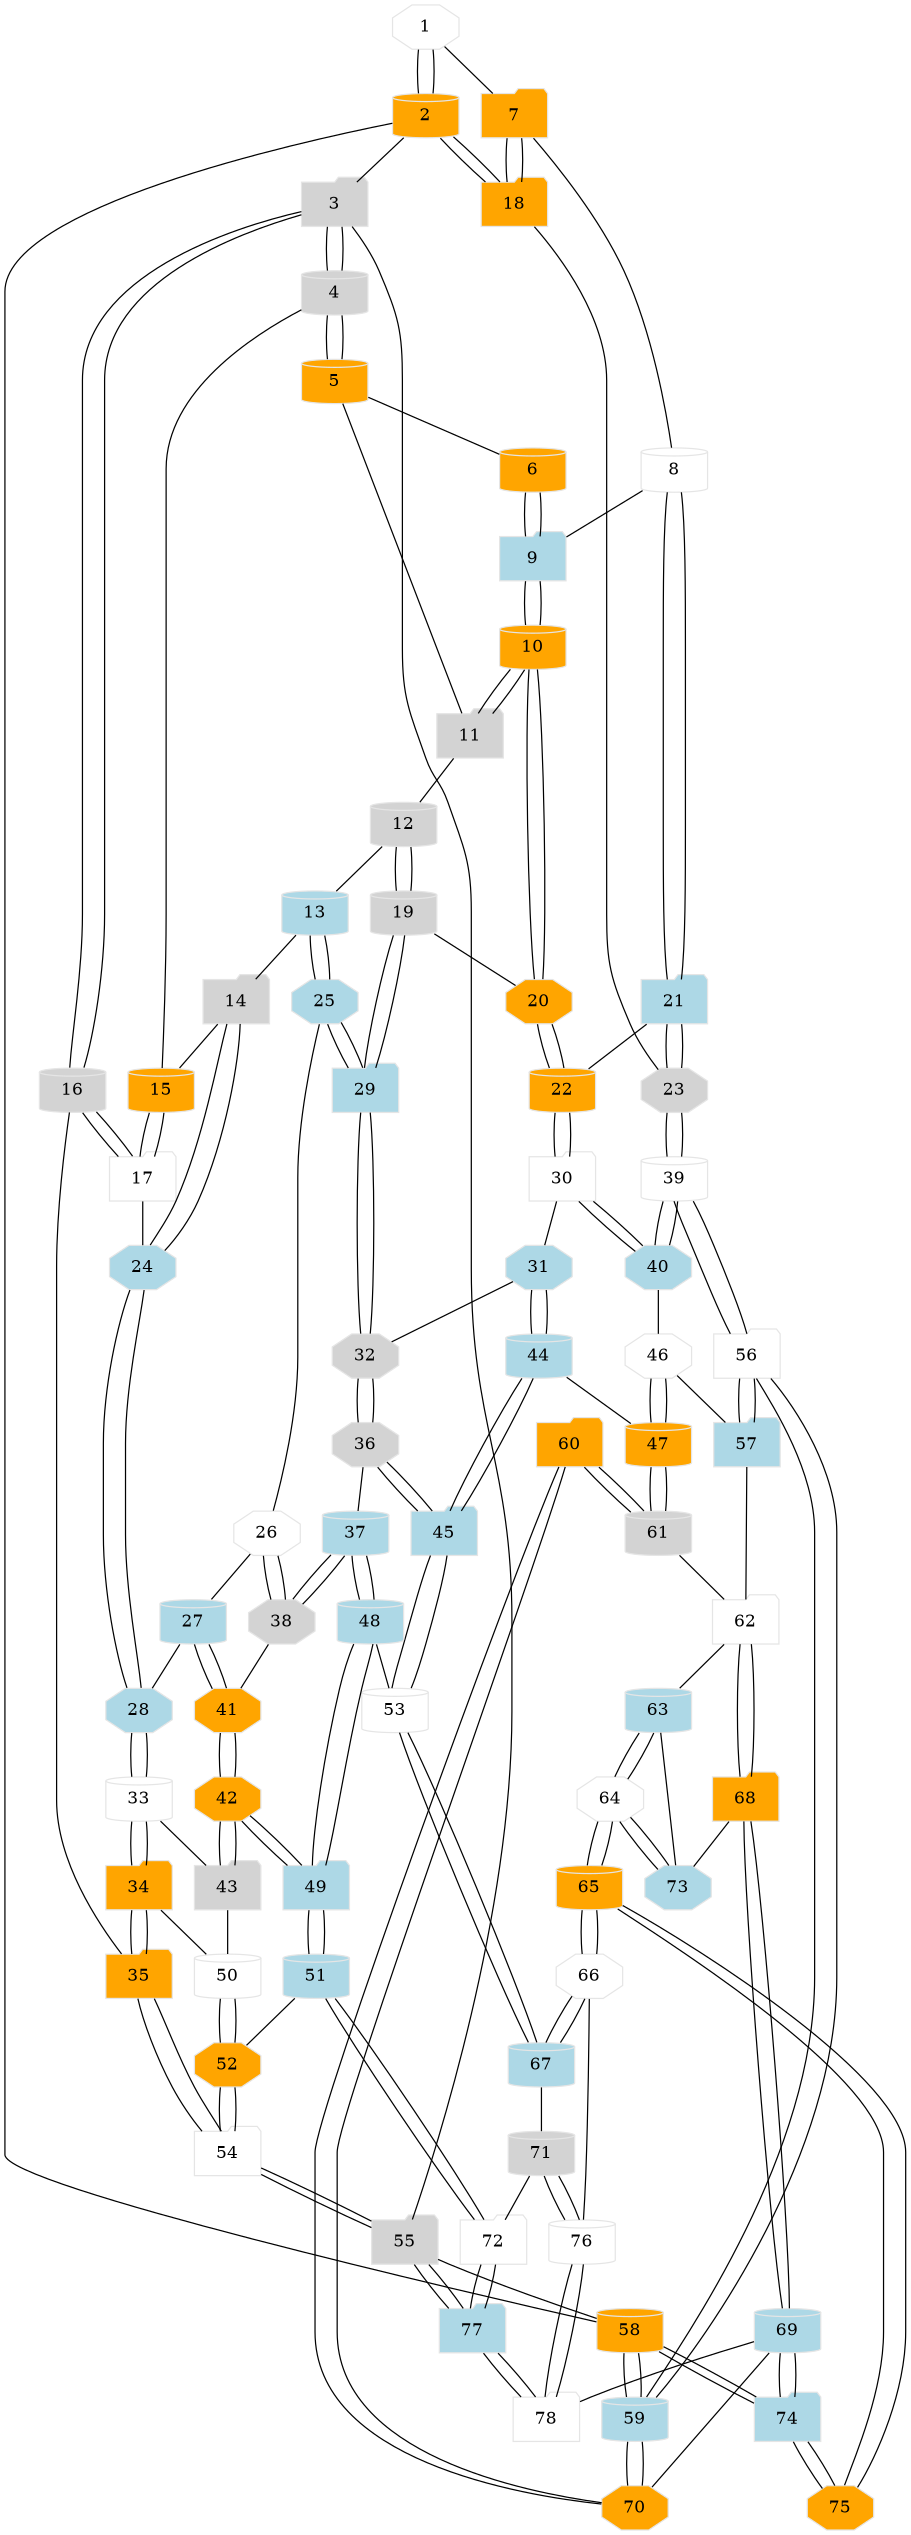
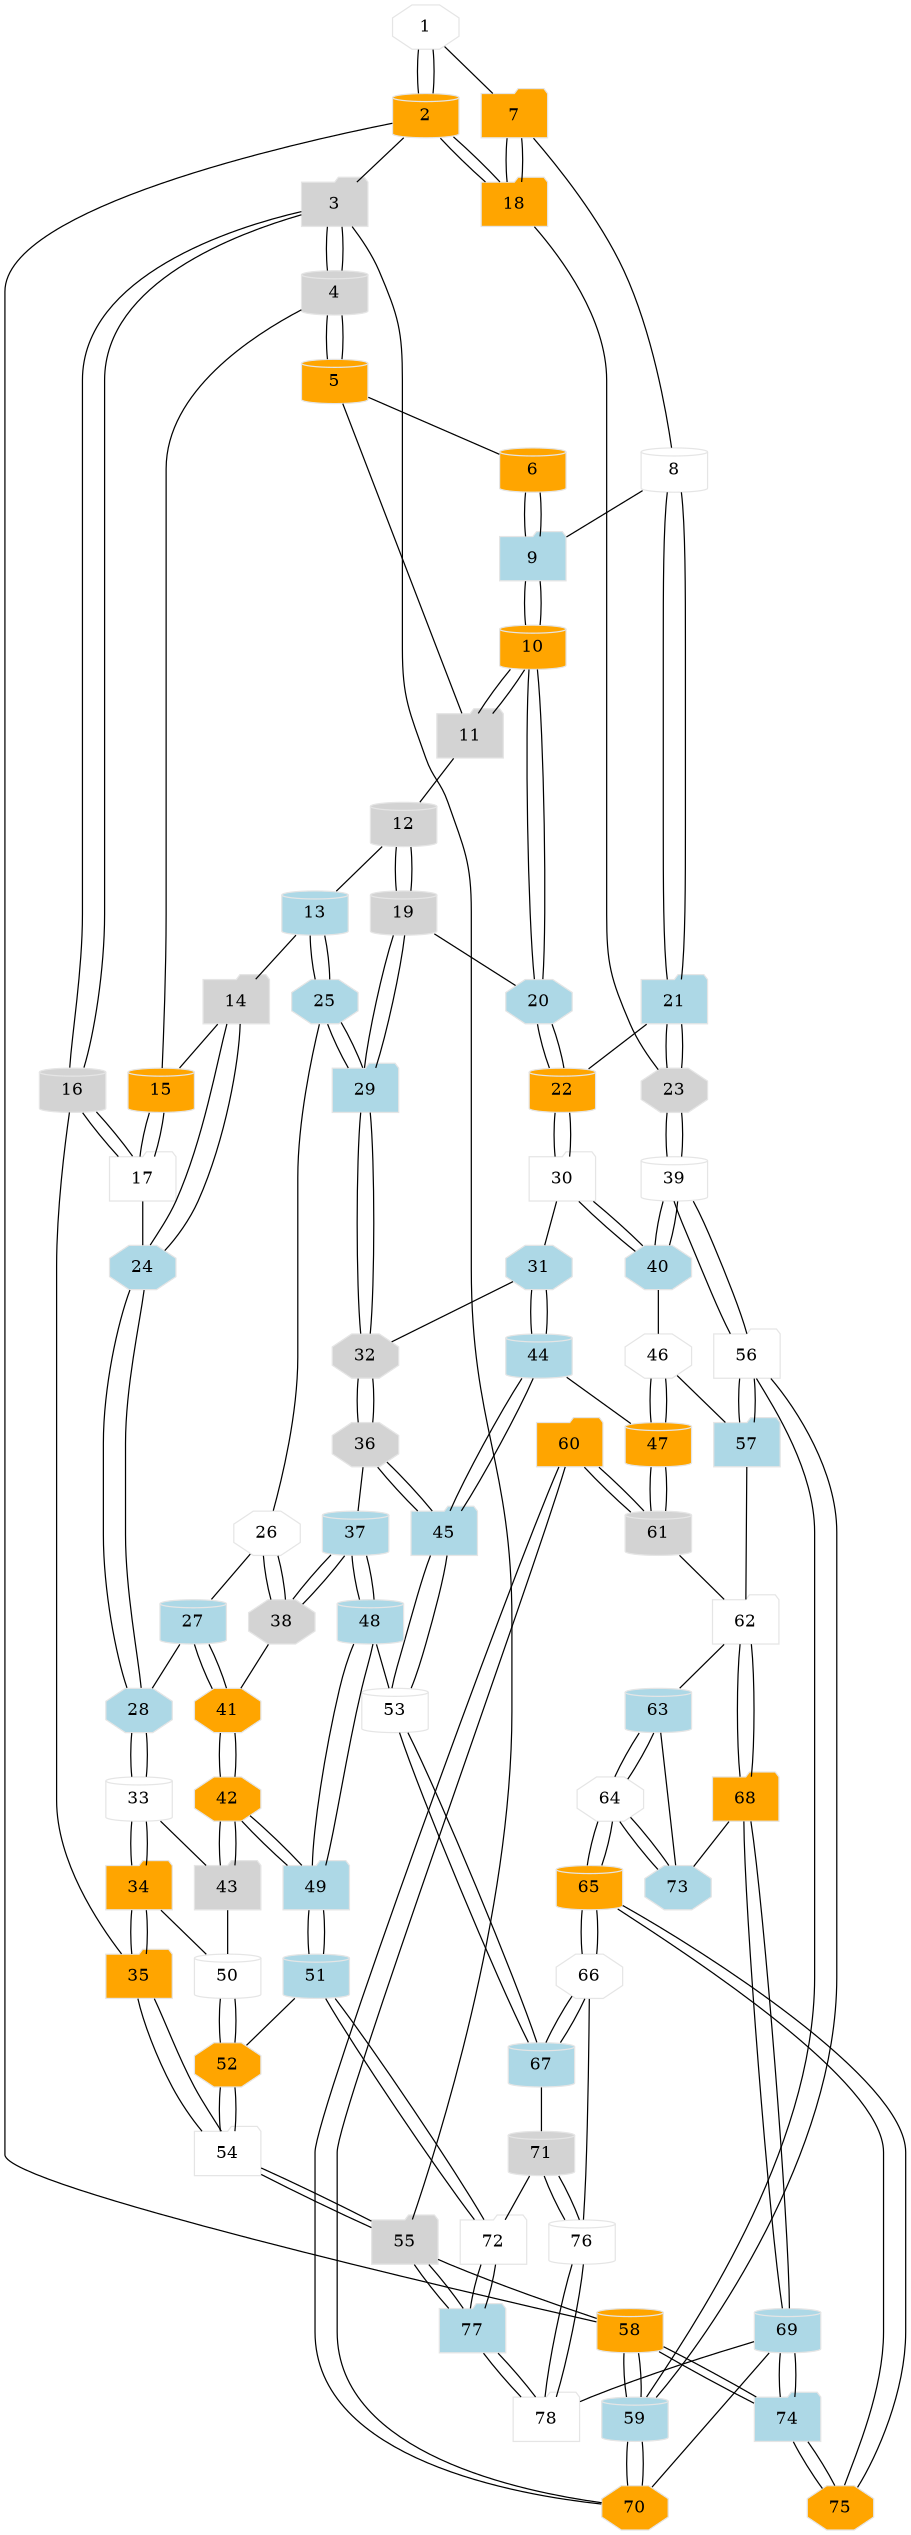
node "20": fillcolor orange -> lightblue
